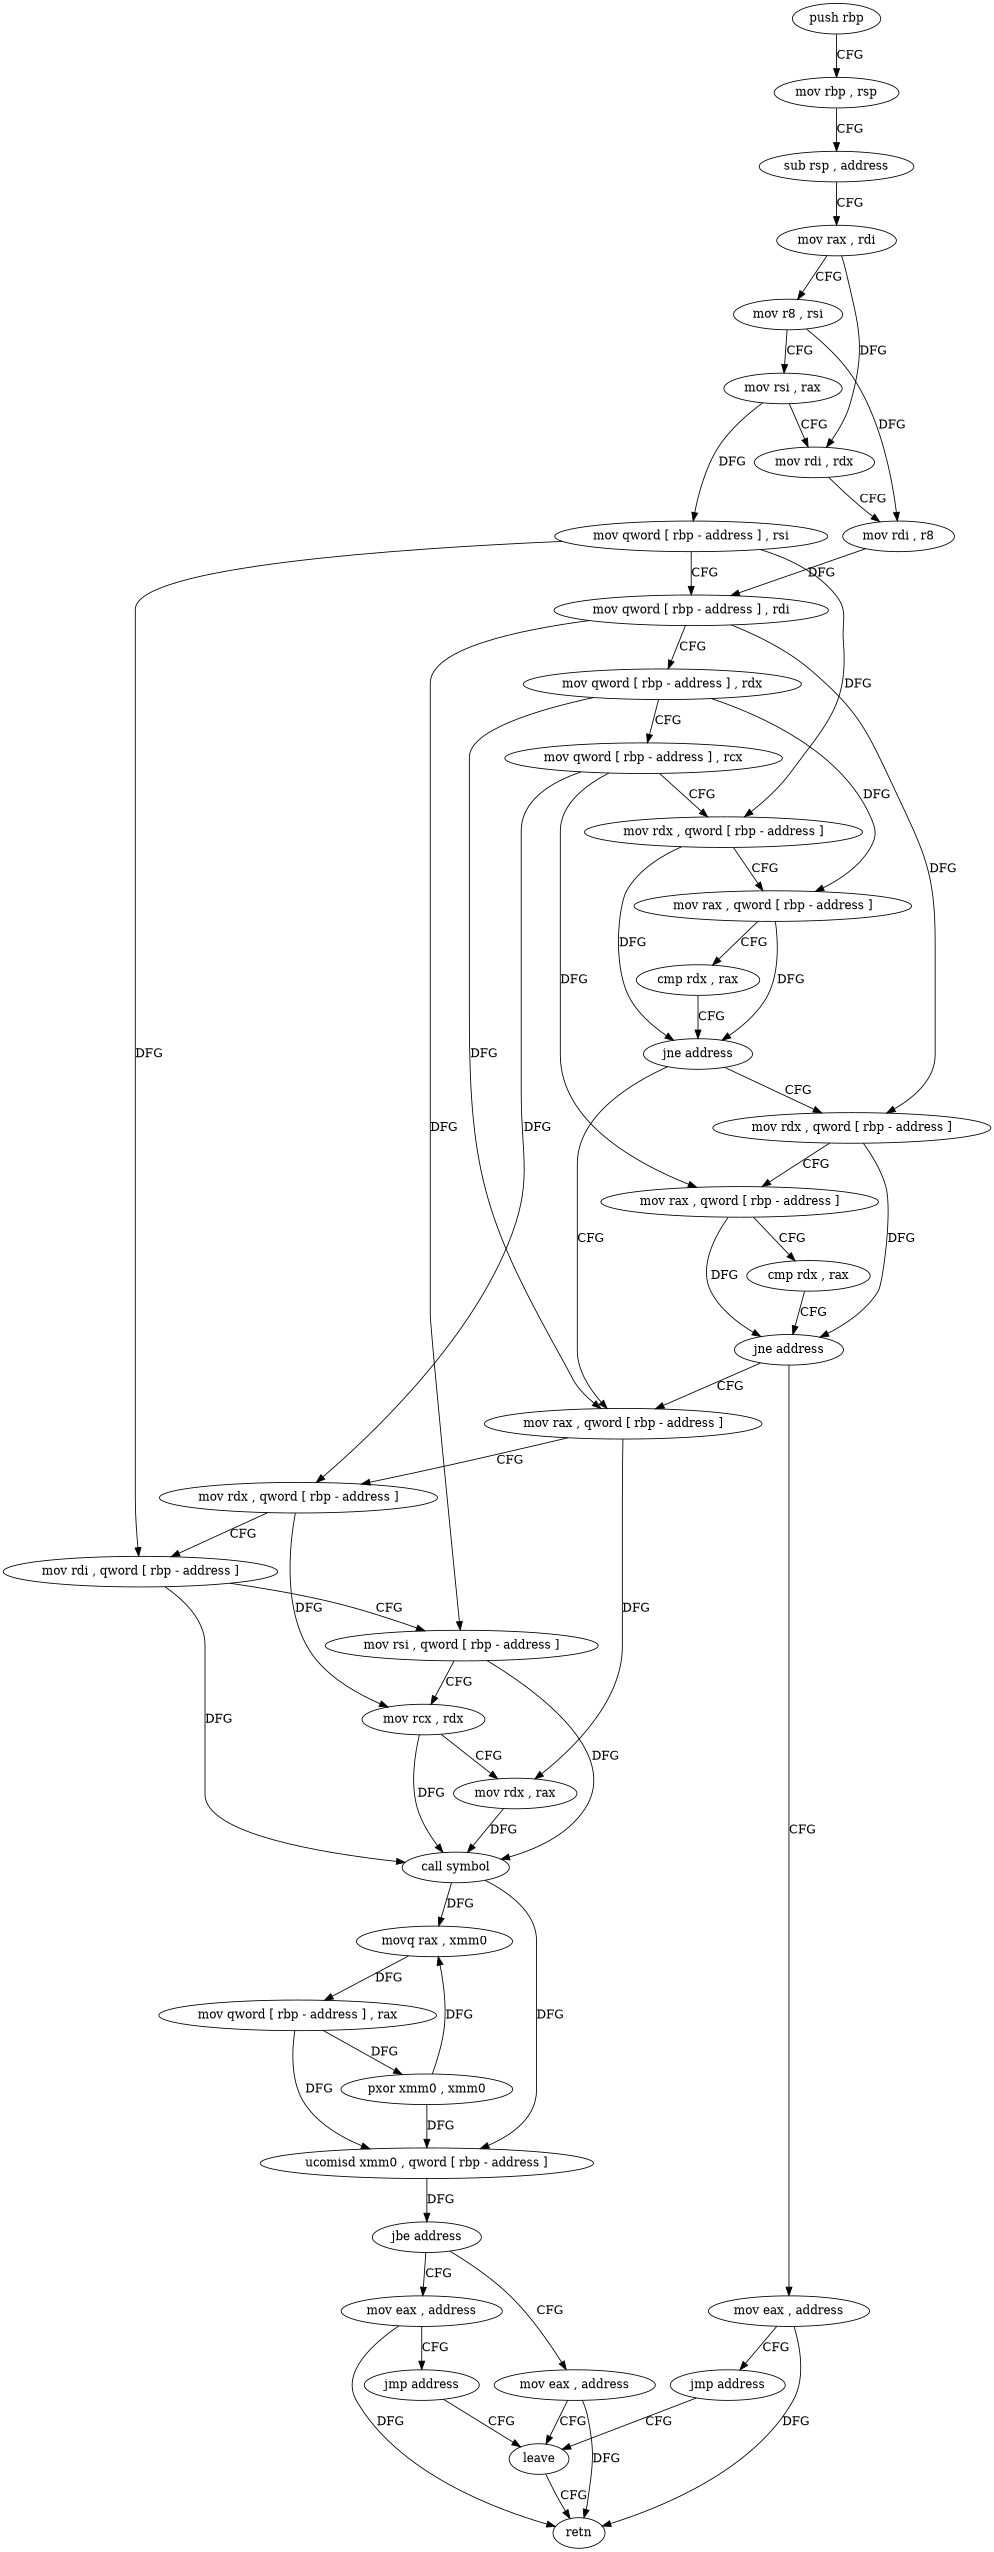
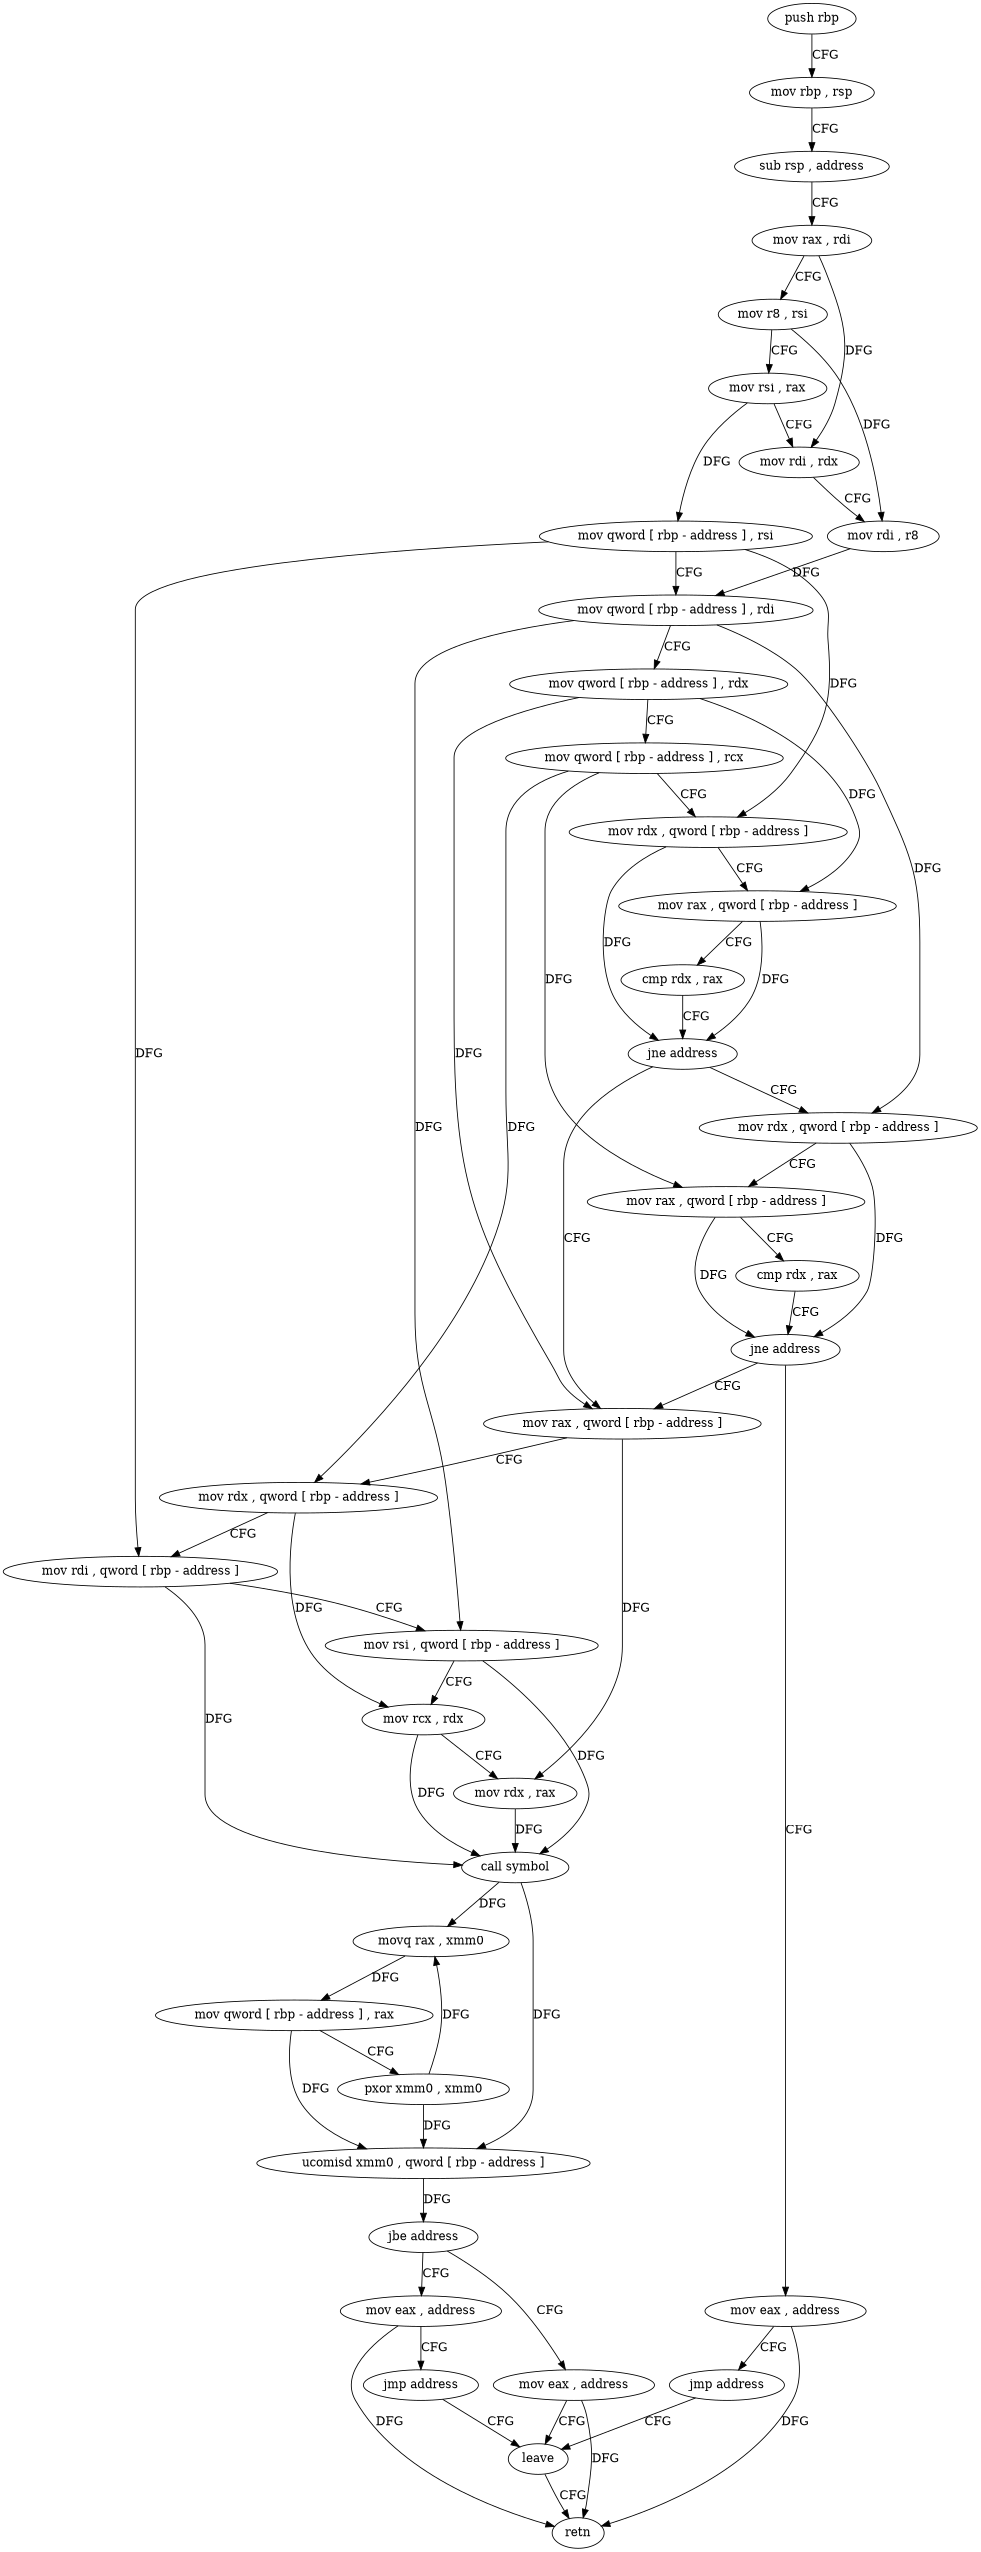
edge "mov qword [ rbp - address ] , rax" -> "pxor xmm0 , xmm0": label "DFG" -> "CFG"
